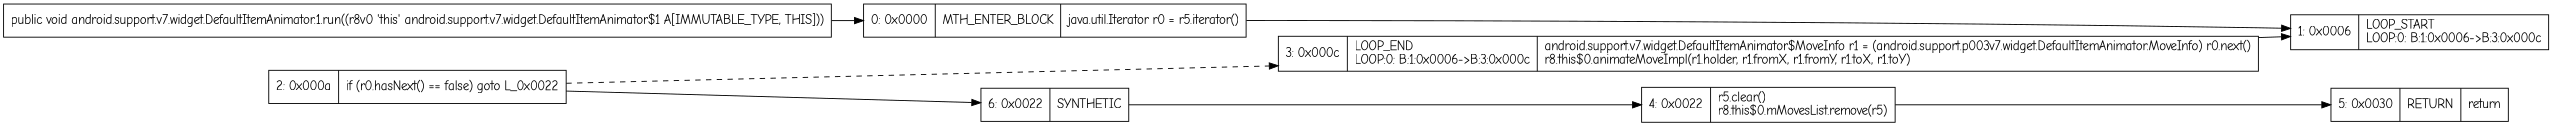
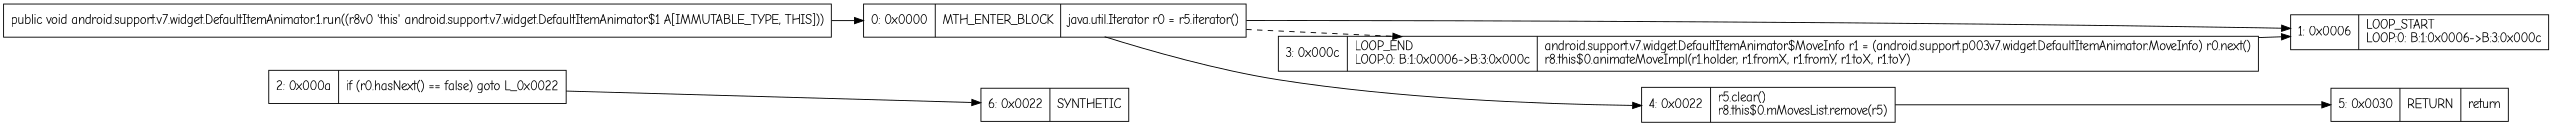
edge "2: 0x000a" -> "3: 0x000c": now "0: 0x0000" -> "3: 0x000c"
edge "6: 0x0022" -> "4: 0x0022": now "0: 0x0000" -> "4: 0x0022"
